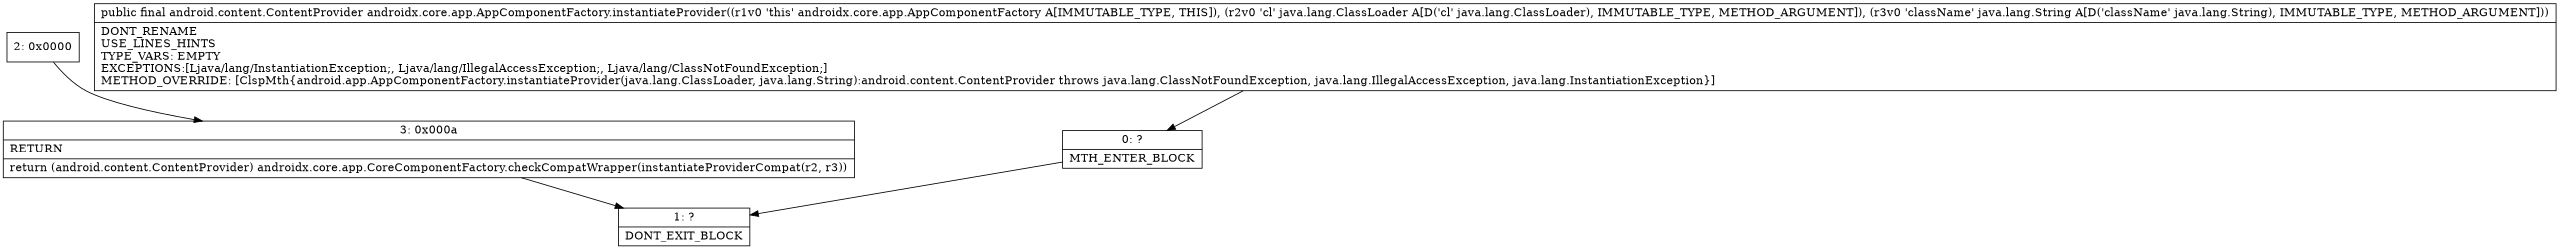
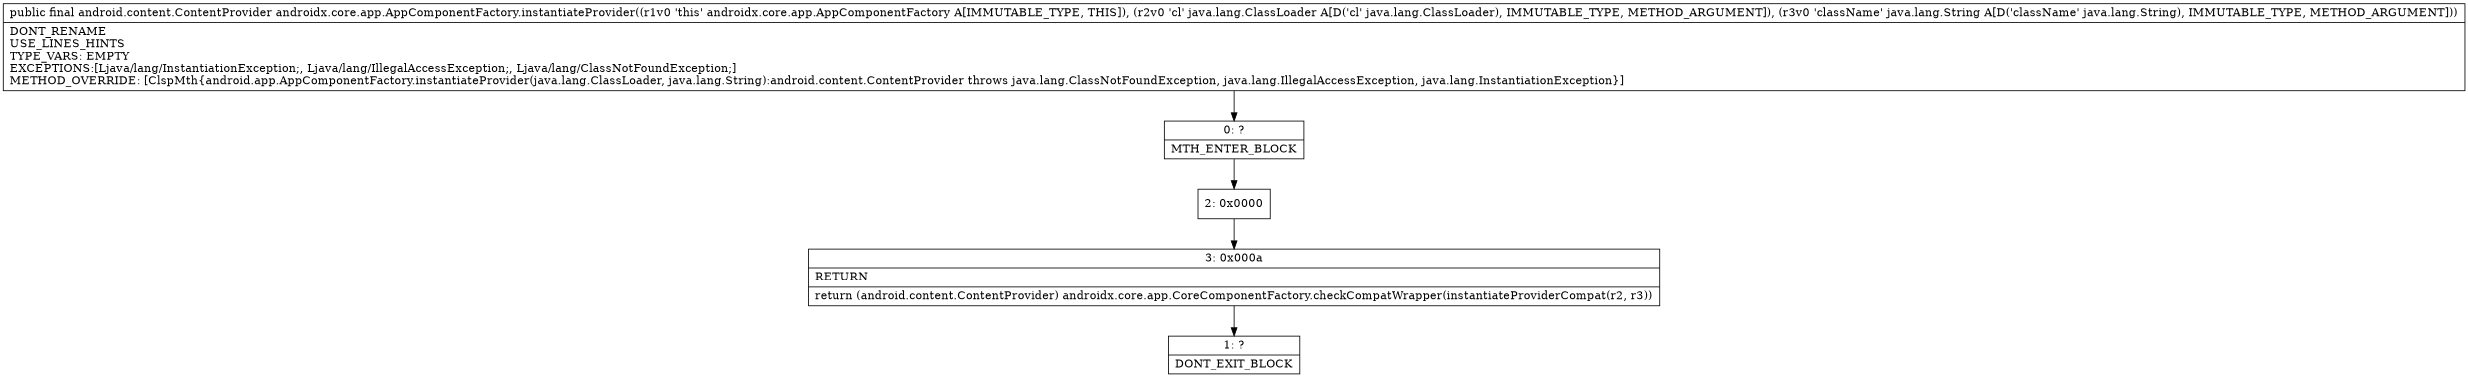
edge "0: ?" -> "1: ?": now "0: ?" -> "2: 0x0000"
